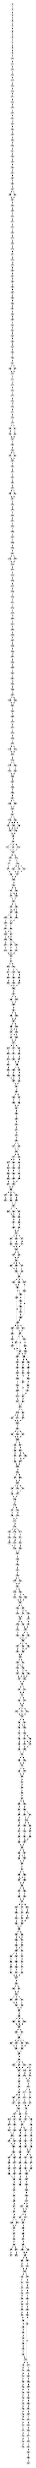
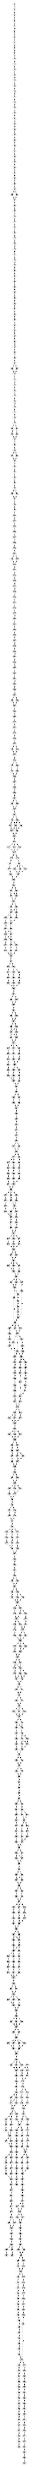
node "S300": added
